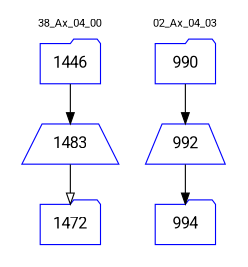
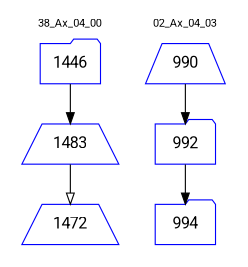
node "990": shape folder -> trapezium
node "992": shape trapezium -> folder
node "1472": shape folder -> trapezium
